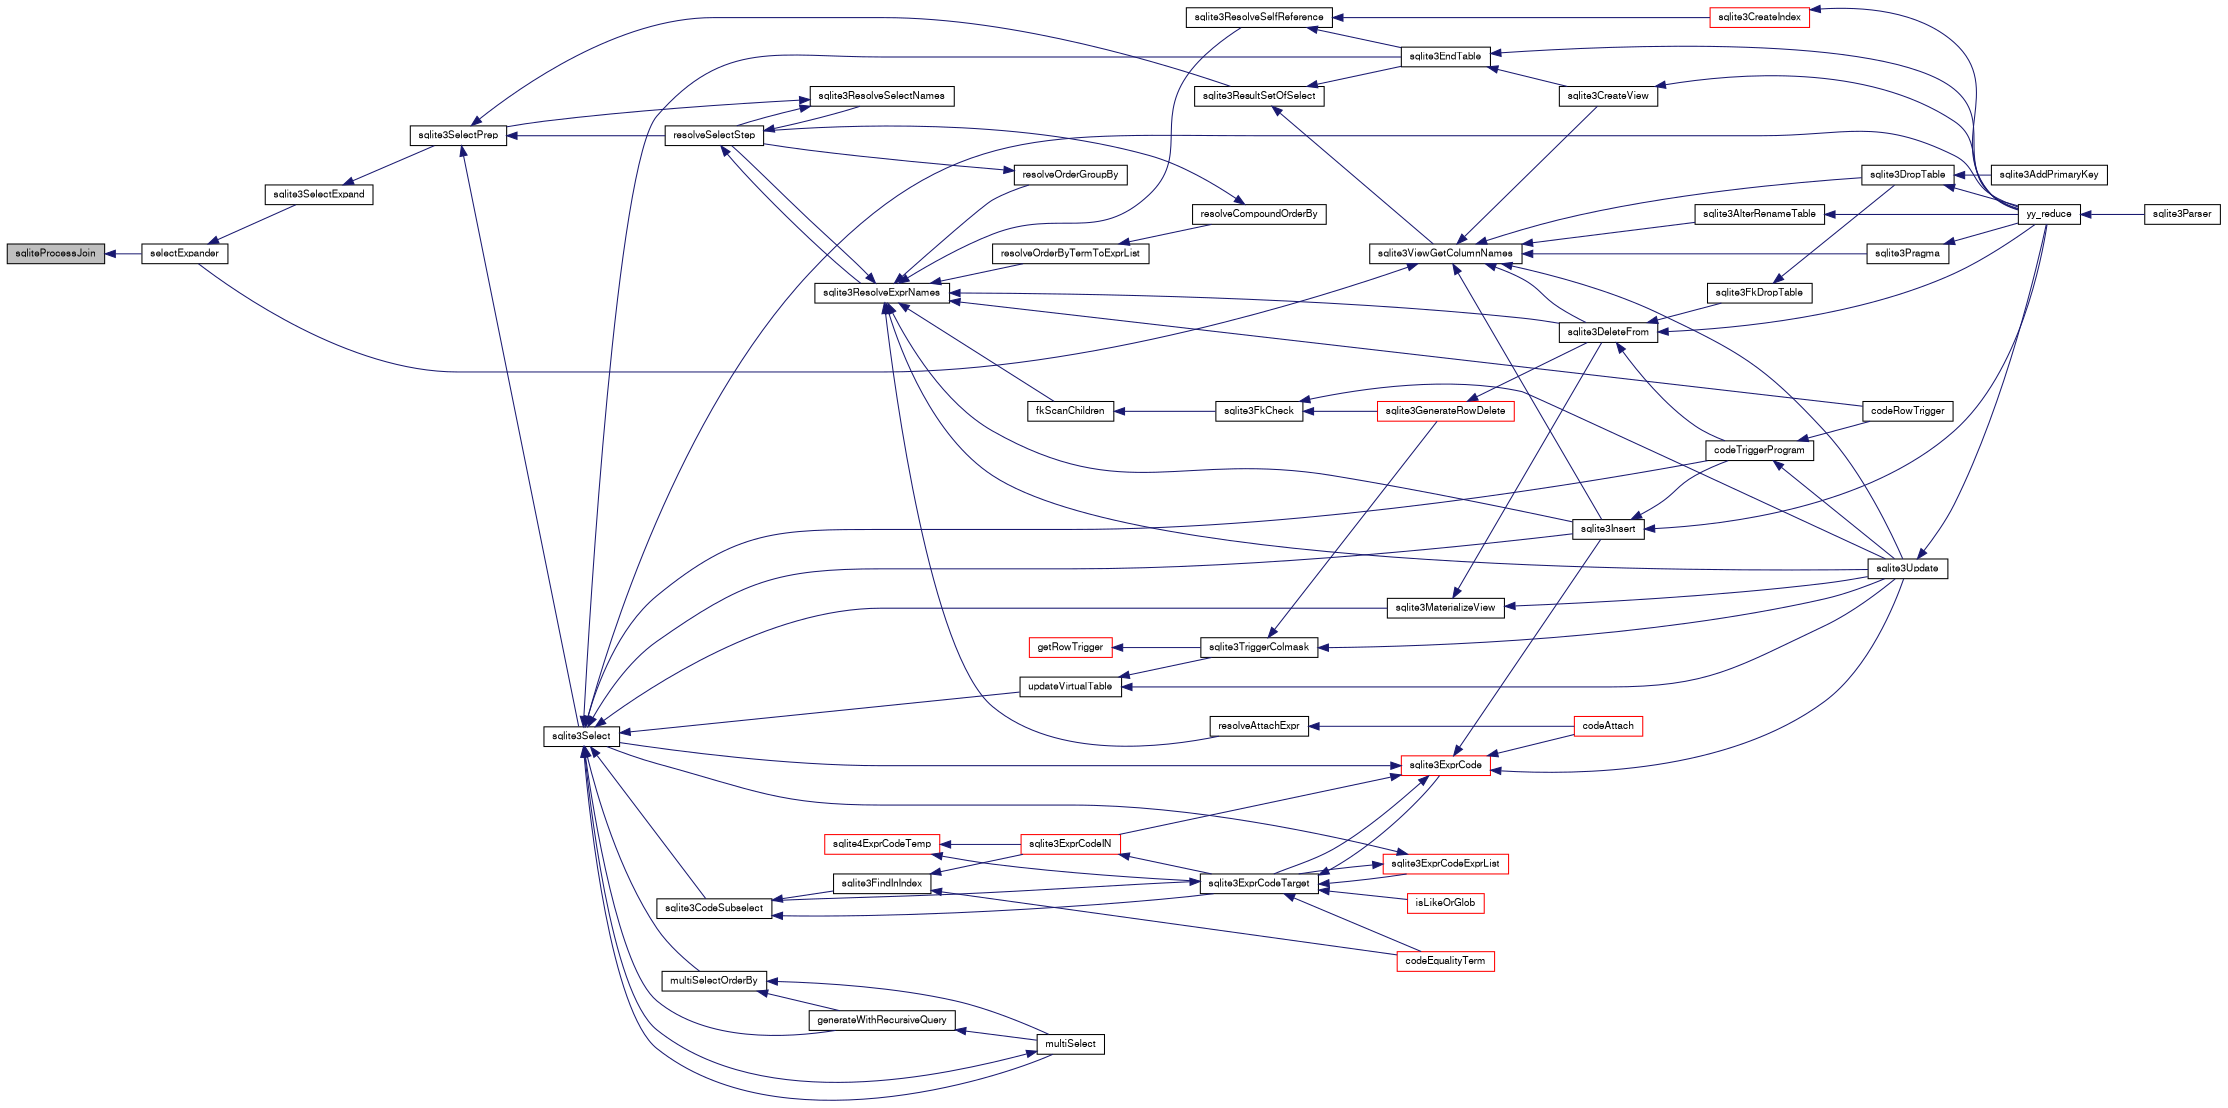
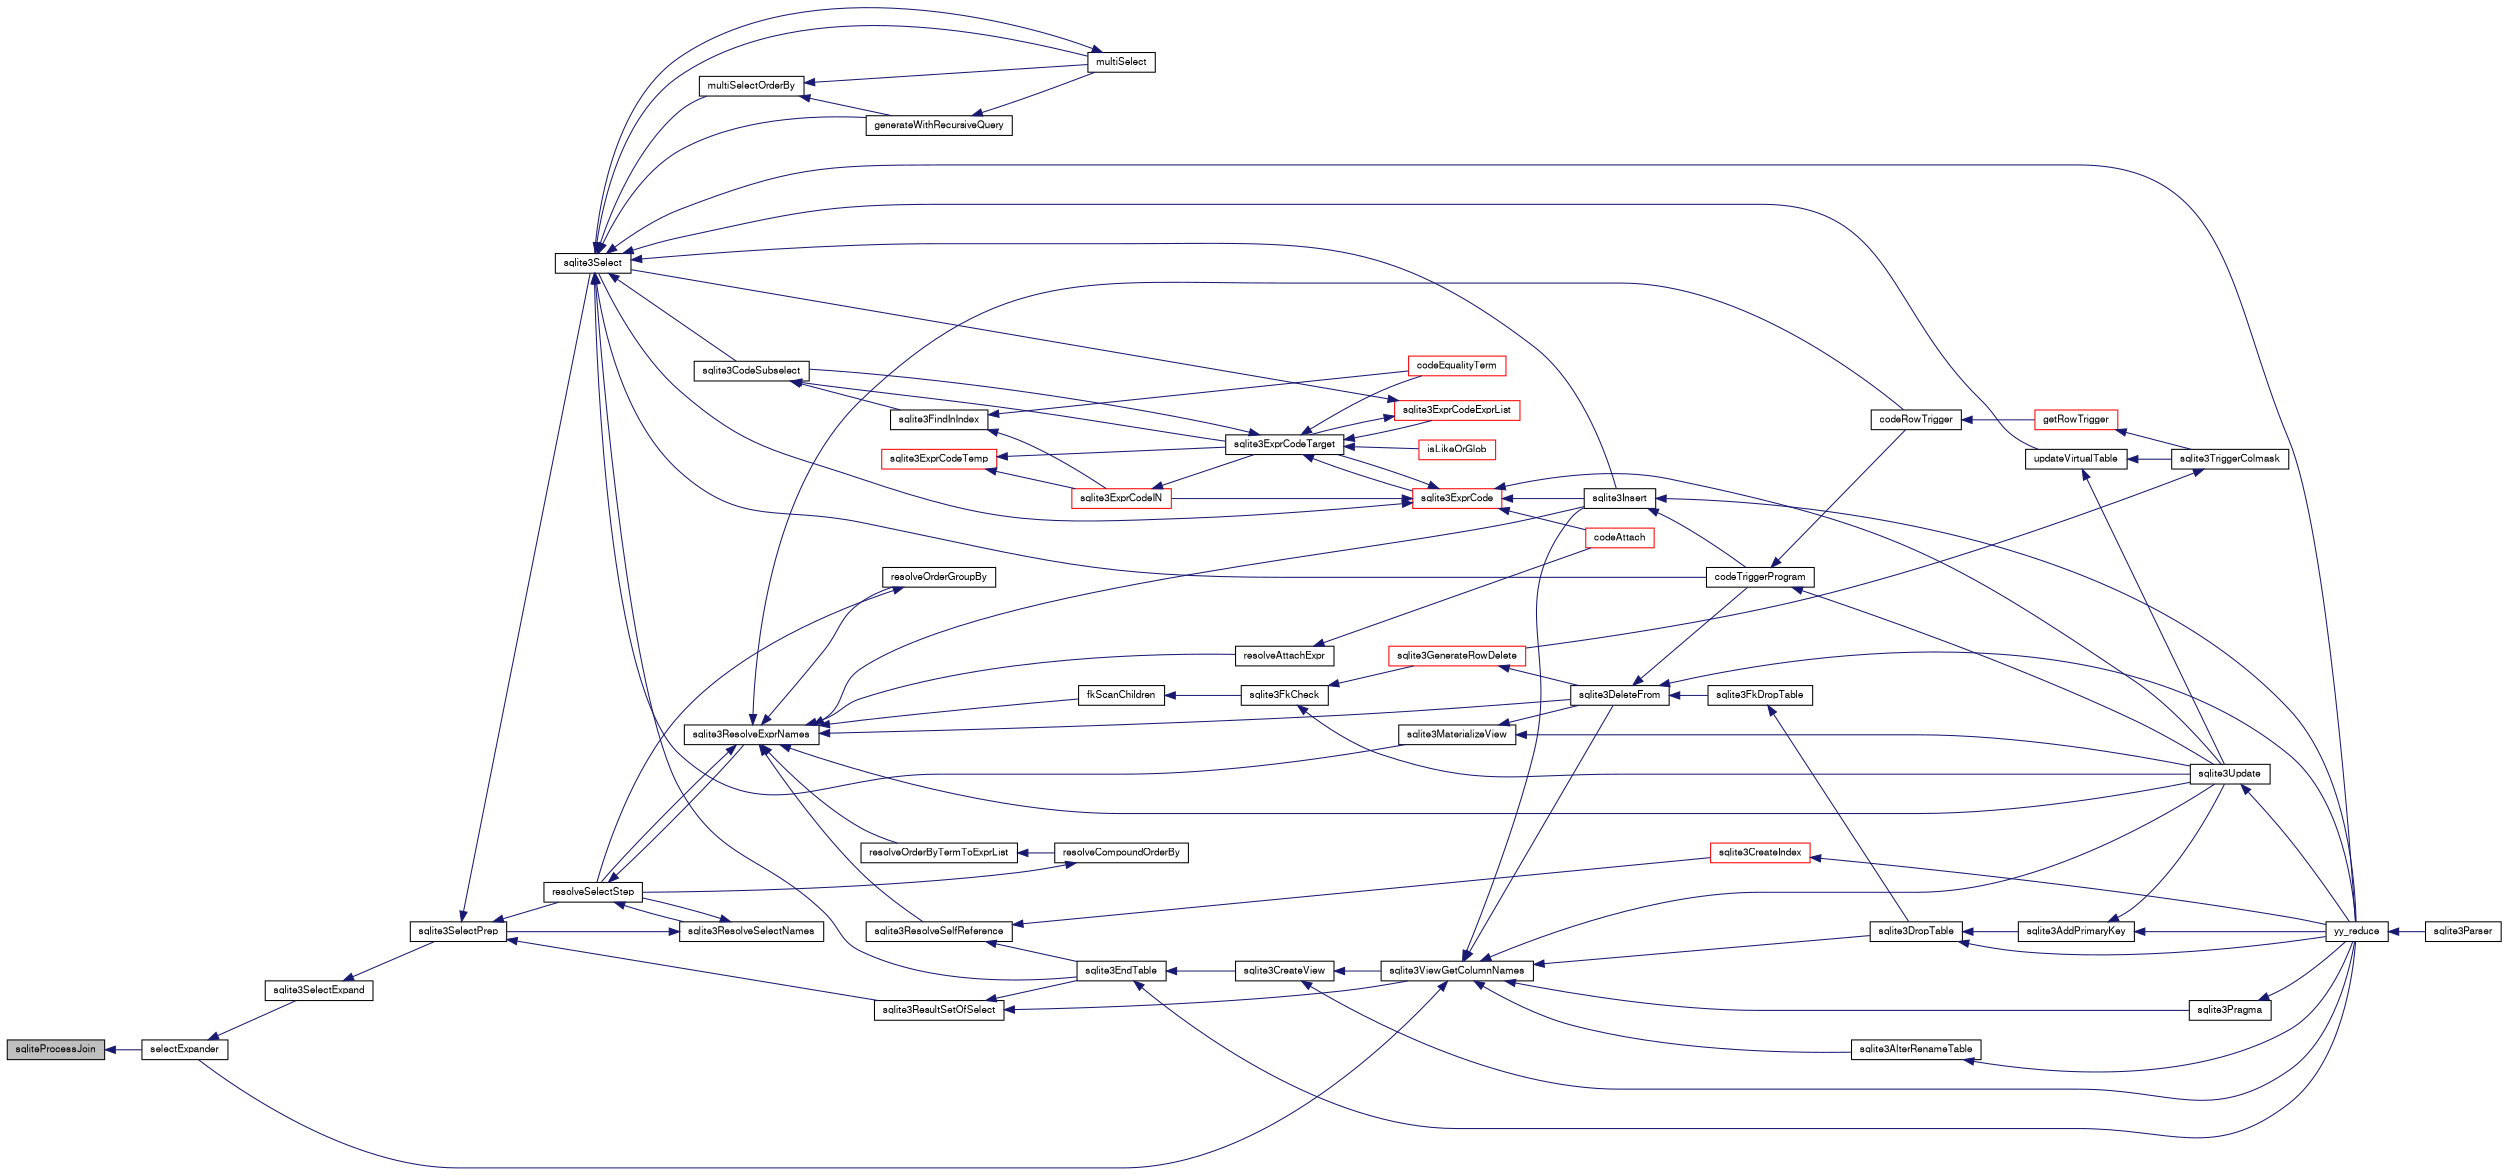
edge "sqlite3CreateView" -> "sqlite3ViewGetColumnNames": reversed
edge "getRowTrigger" -> "codeRowTrigger": added
edge "sqlite3Update" -> "sqlite3TriggerColmask": now "sqlite3Update" -> "sqlite3AddPrimaryKey"
node "sqlite4ExprCodeTemp": label "sqlite4ExprCodeTemp" -> "sqlite3ExprCodeTemp"
edge "yy_reduce" -> "sqlite3AddPrimaryKey": added
